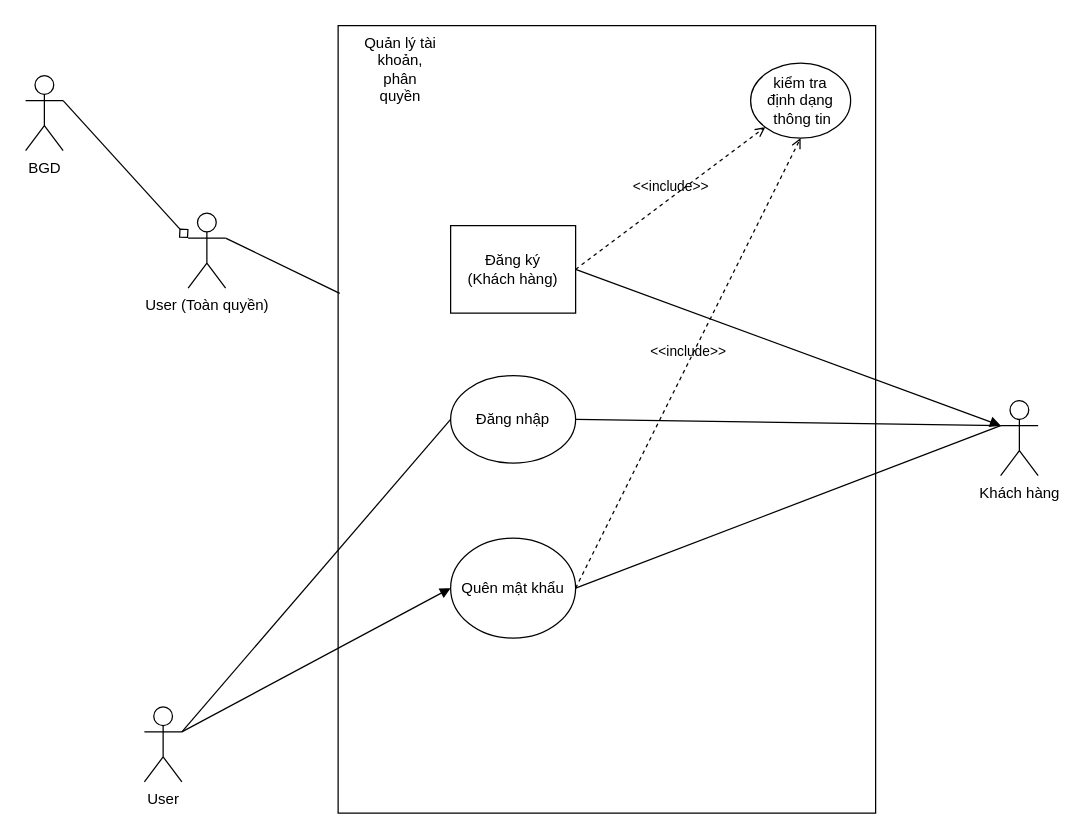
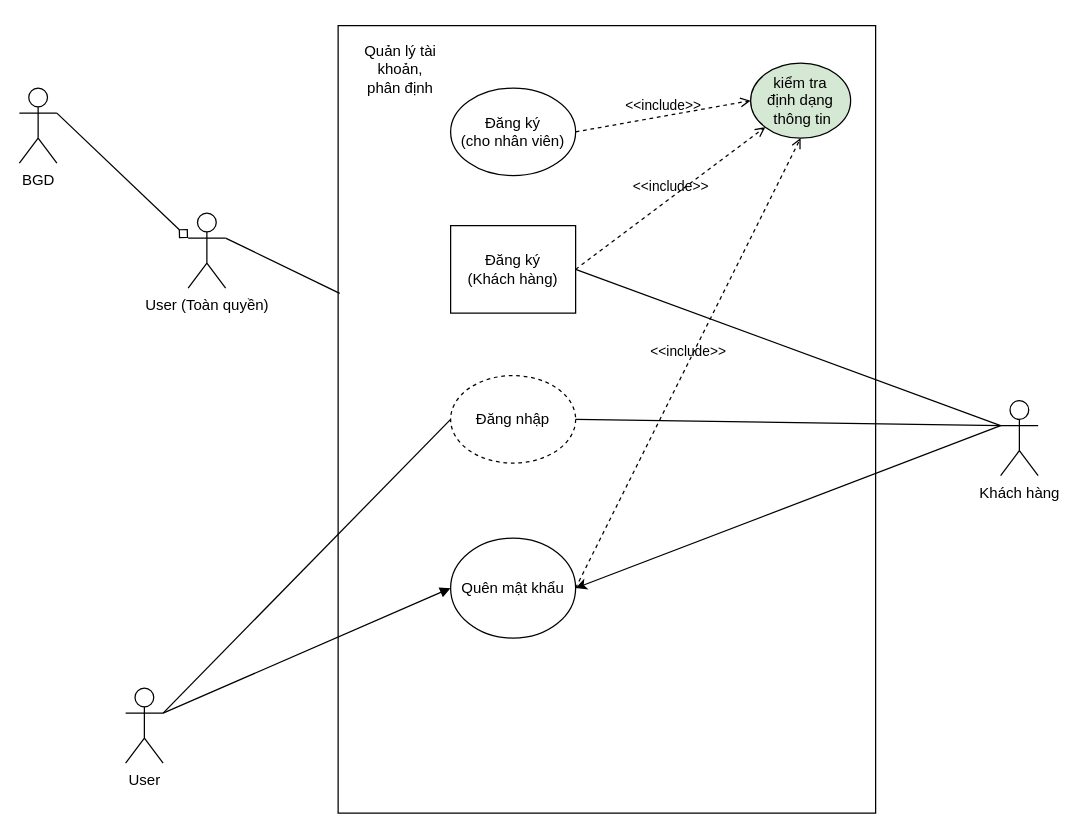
node "Quản lý tài khoản, phân quyền": label "Quản lý tài khoản, phân quyền" -> "Quản lý tài khoản, phân định"
node "kiểm tra định dạng thông tin": fillcolor #ffffff -> #d5e8d4
node "BGD": moved (44, 113) -> (38, 126)
edge "Đăng ký (cho nhân viên)" -> "kiểm tra định dạng thông tin": added, label "<<include>>"
node "Đăng ký (cho nhân viên)": added
node "Đăng nhập": style solid -> dashed
edge "Đăng ký (Khách hàng)" -> "Khách hàng": arrowhead block -> none
edge "Khách hàng" -- "Quên mật khẩu": arrowhead none -> classic
node "User": moved (163, 744) -> (144, 726)
